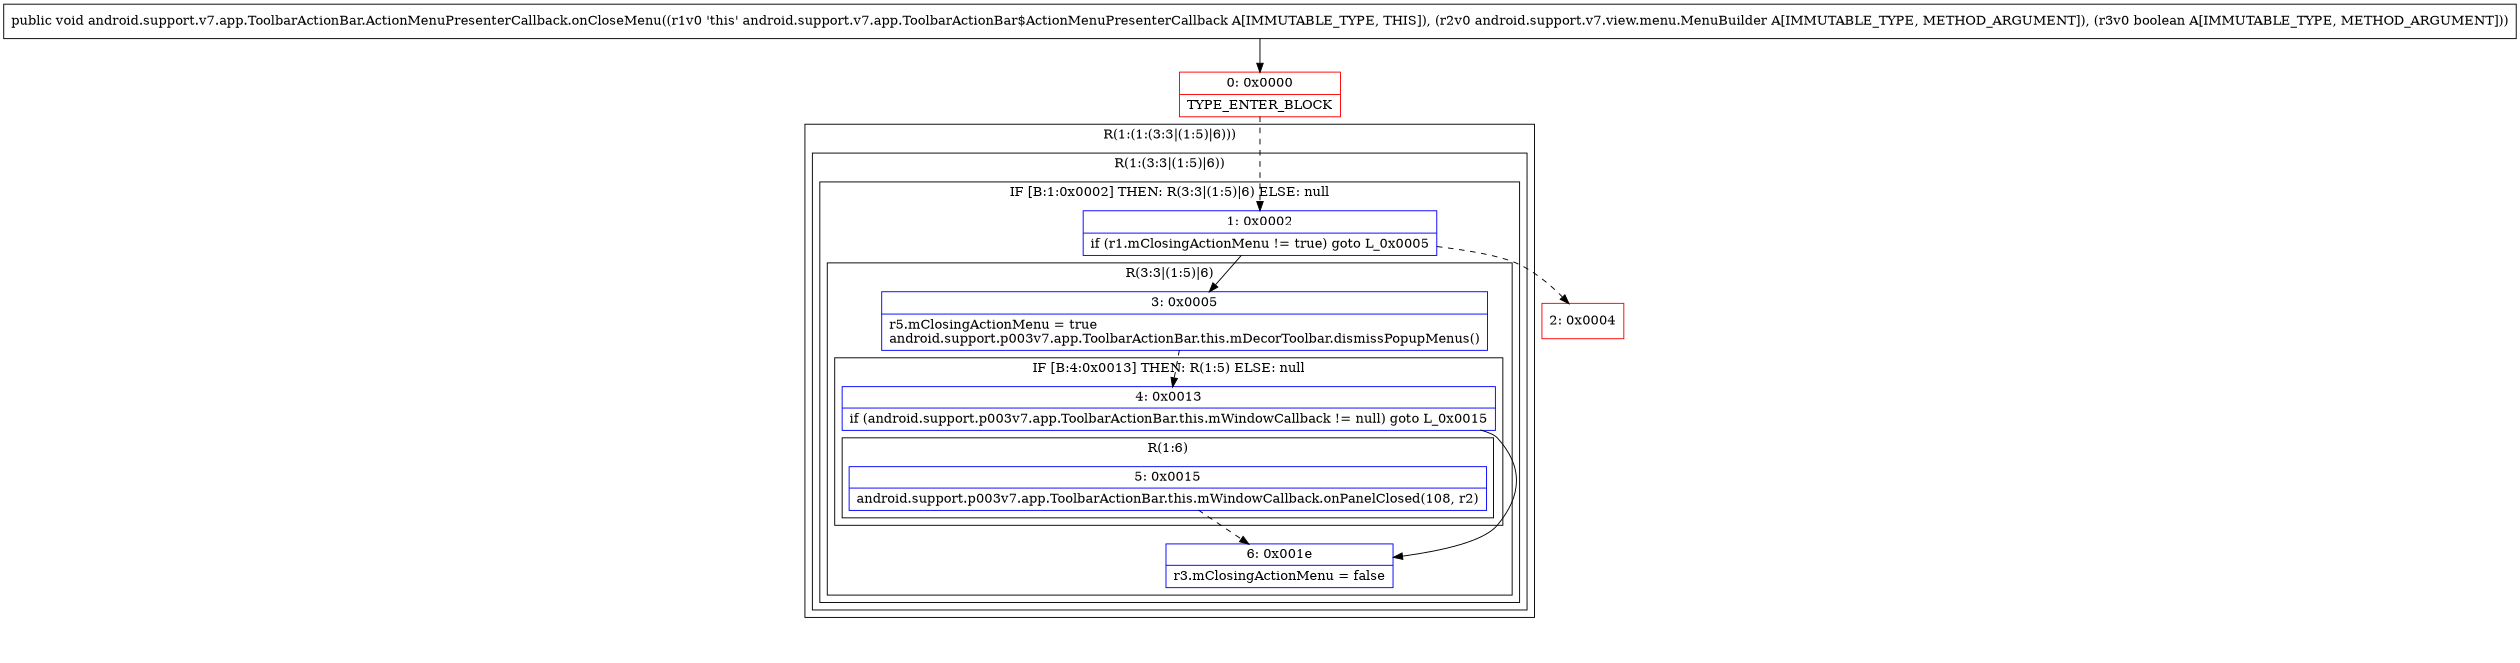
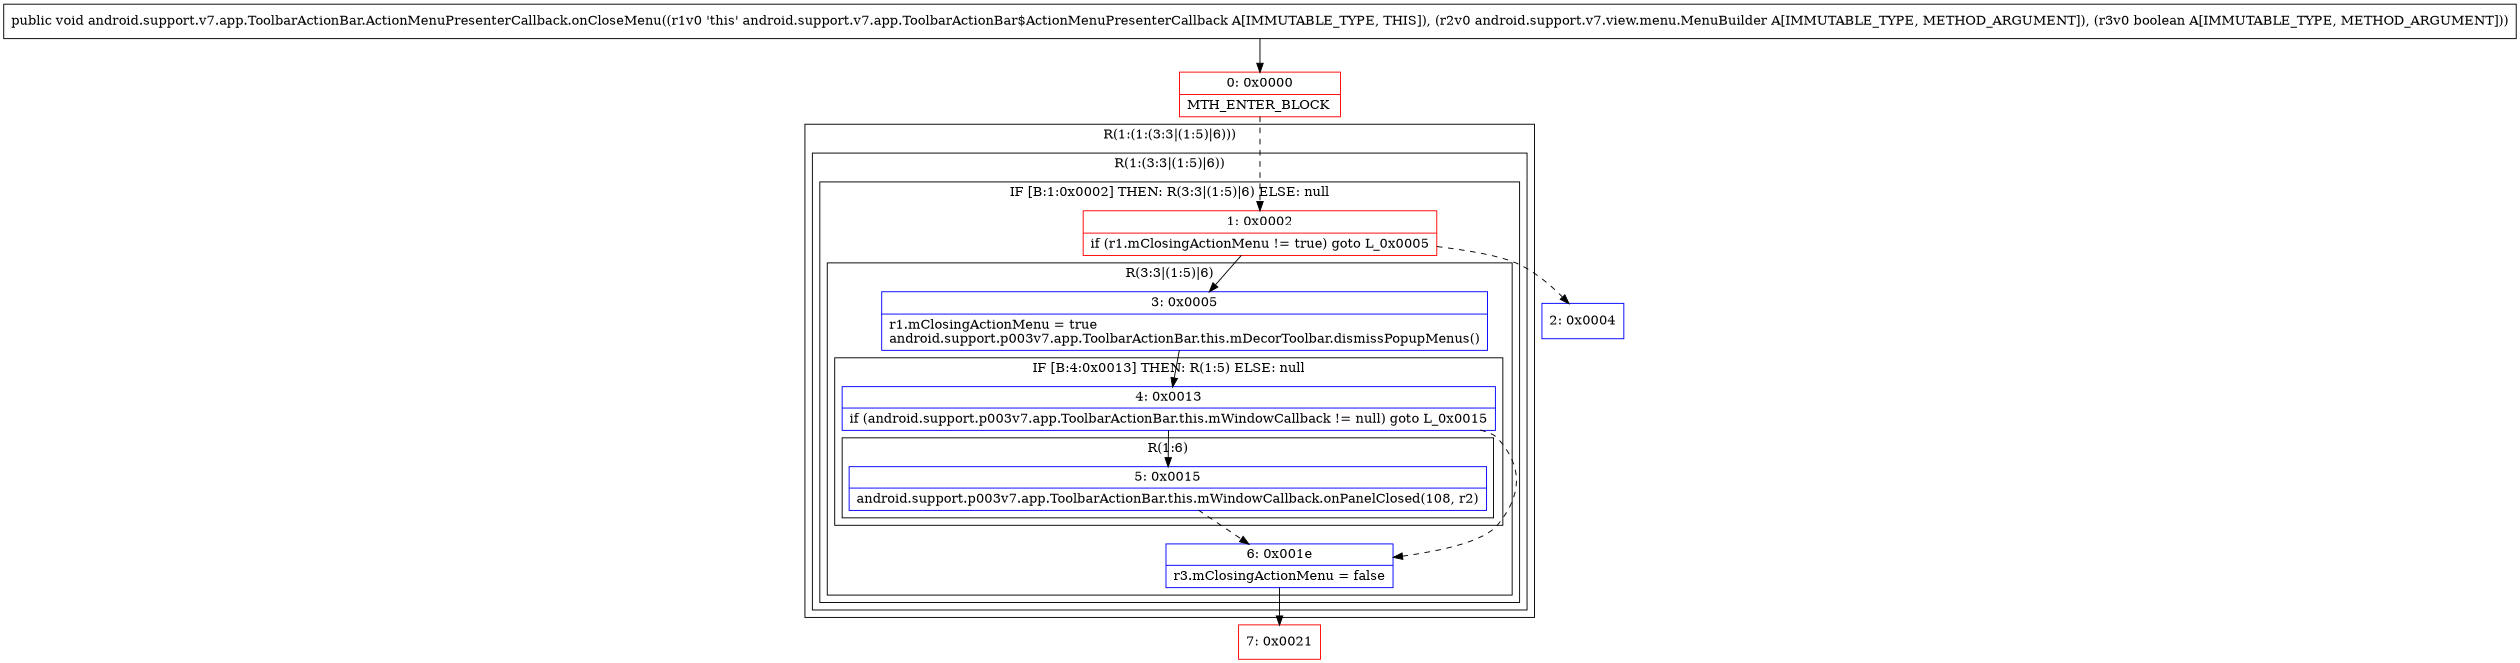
node "0: 0x0000": text "TYPE_ENTER_BLOCK" -> "MTH_ENTER_BLOCK"
node "1: 0x0002": color blue -> red
node "2: 0x0004": color red -> blue
node "3: 0x0005": text "r5.mClosingActionMenu = true" -> "r1.mClosingActionMenu = true"
edge "3: 0x0005" -> "4: 0x0013": style dashed -> solid
edge "4: 0x0013" -> "5: 0x0015": added
edge "4: 0x0013" -> "6: 0x001e": style solid -> dashed
node "7: 0x0021": added
